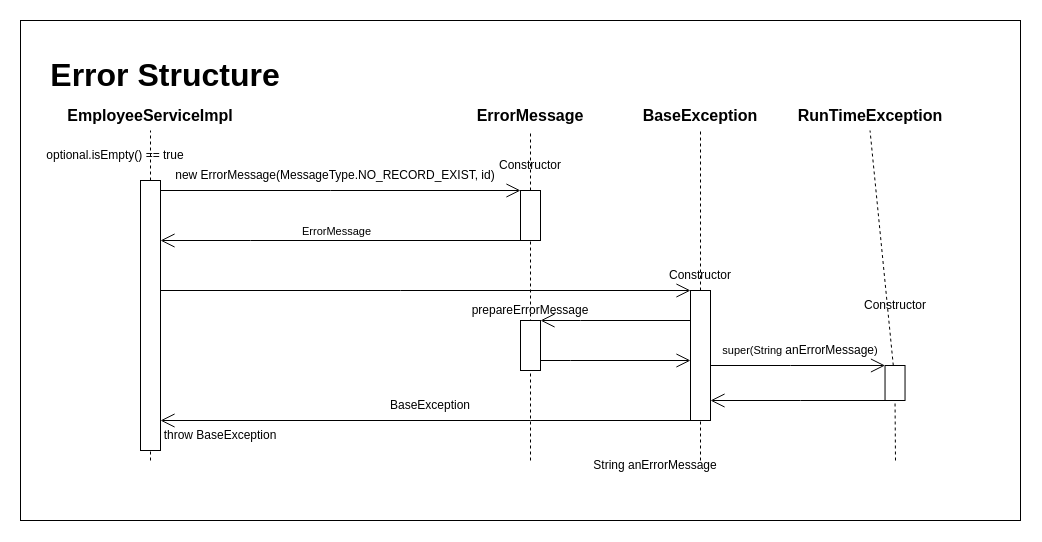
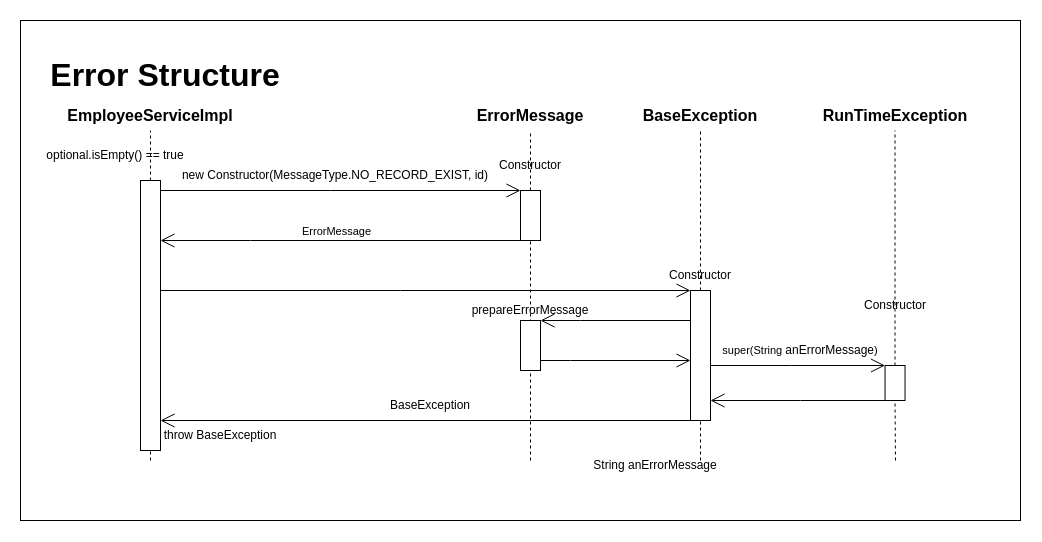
node "RunTimeException": moved (870, 116) -> (895, 116)
node "new ErrorMessage(MessageType.NO_RECORD_EXIST, id)": label "new ErrorMessage(MessageType.NO_RECORD_EXIST, id)" -> "new Constructor(MessageType.NO_RECORD_EXIST, id)"
